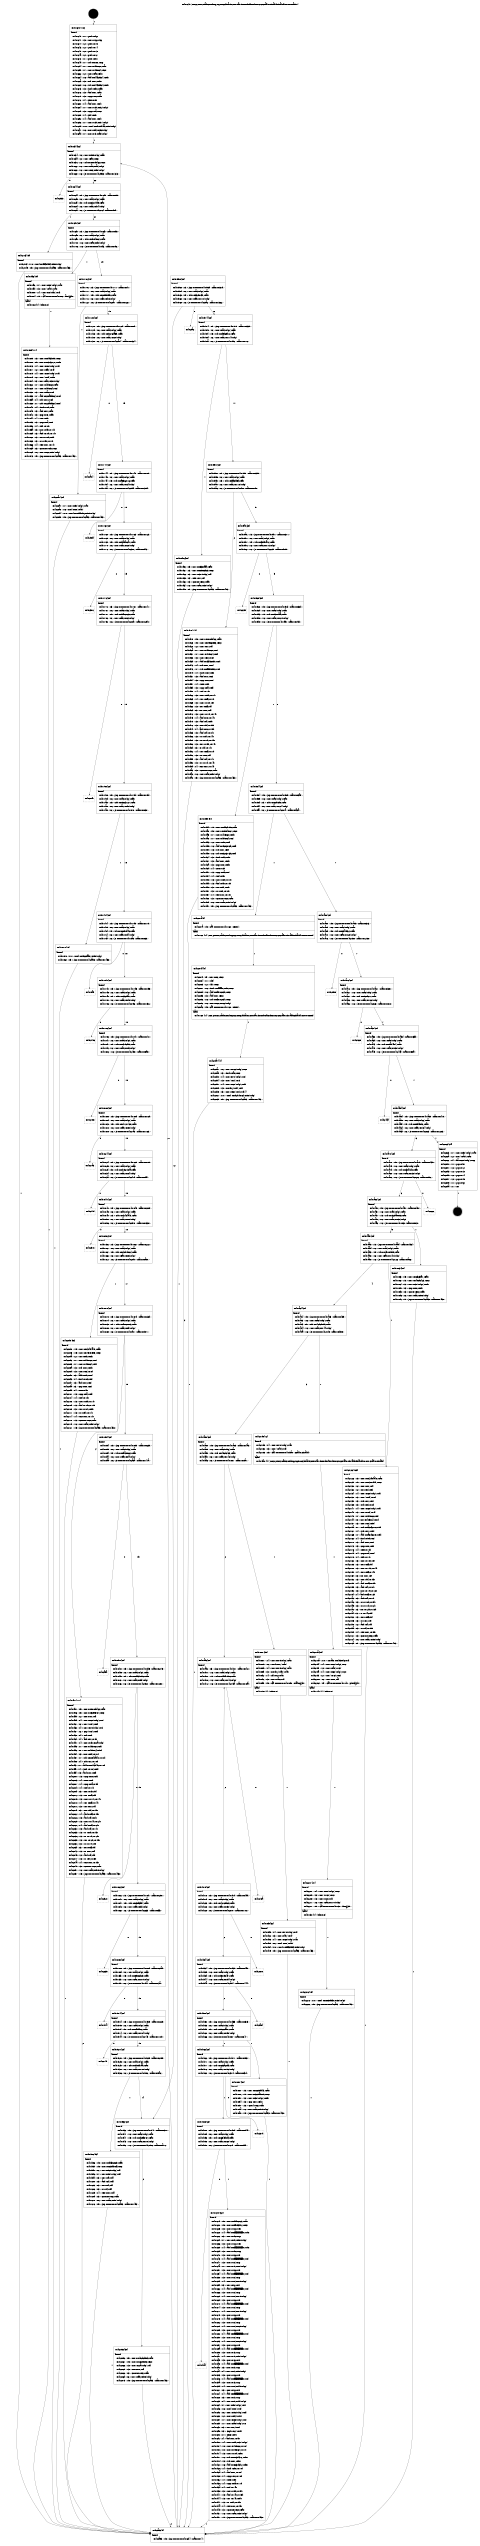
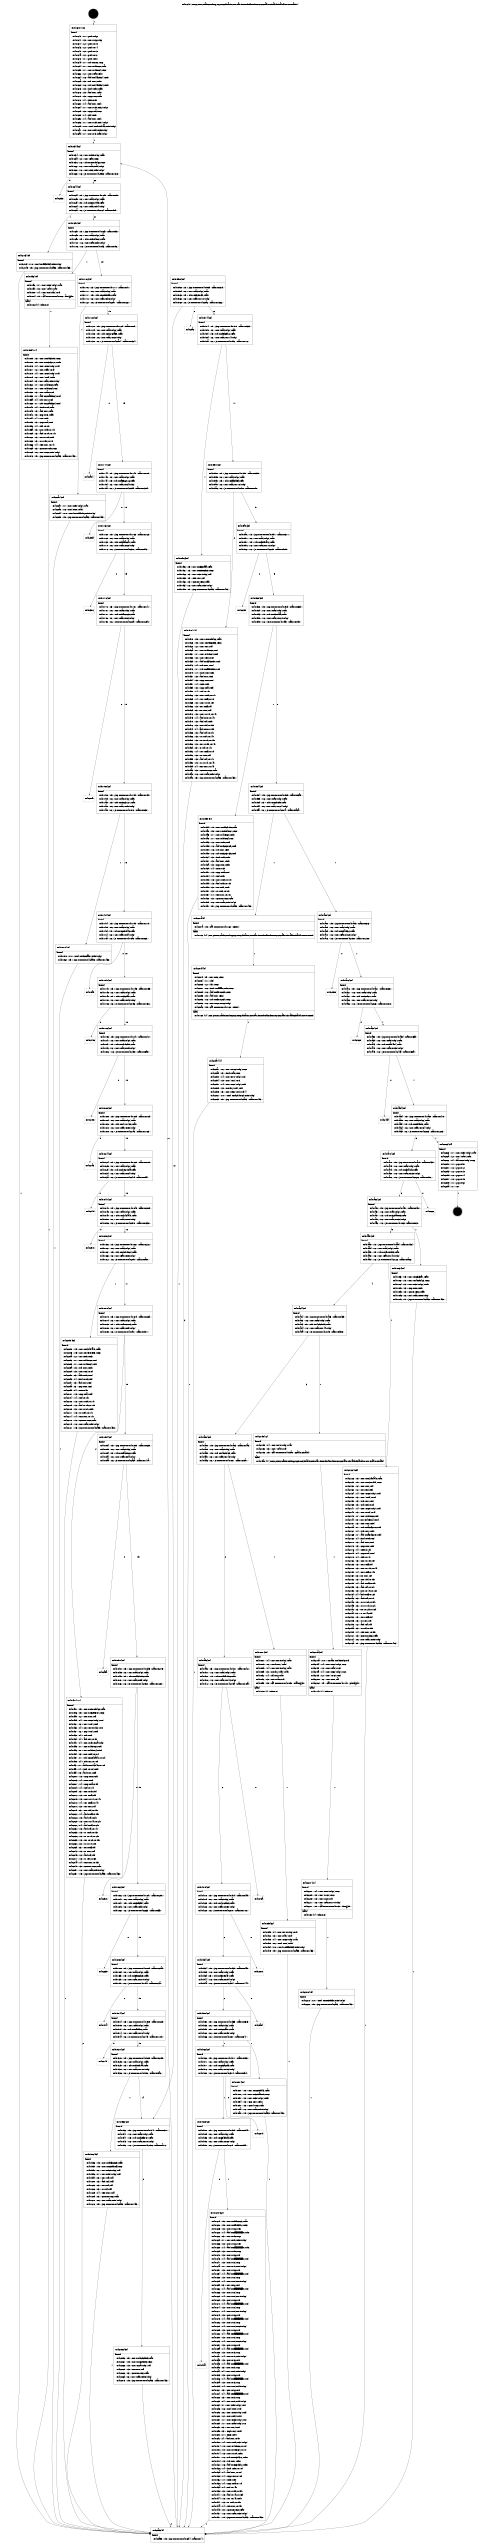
edge "0x401b18 [28]" -> "0x401afc [28]": reversed
